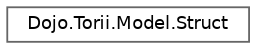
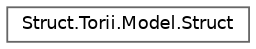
node "Dojo.Torii.Model.Struct": label "Dojo.Torii.Model.Struct" -> "Struct.Torii.Model.Struct"
